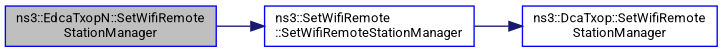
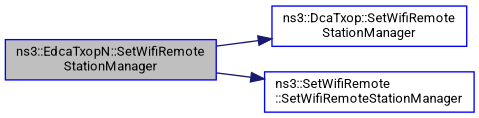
edge "ns3::SetWifiRemote ::SetWifiRemoteStationManager" -> "ns3::DcaTxop::SetWifiRemote StationManager": now "ns3::EdcaTxopN::SetWifiRemote StationManager" -> "ns3::DcaTxop::SetWifiRemote StationManager"
